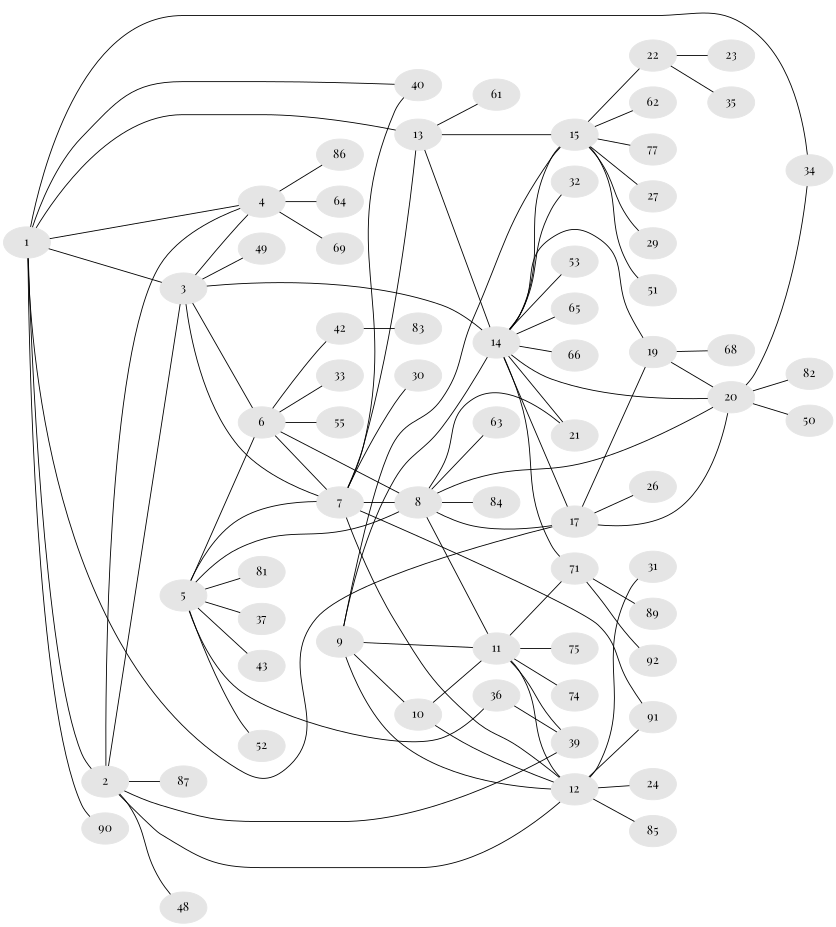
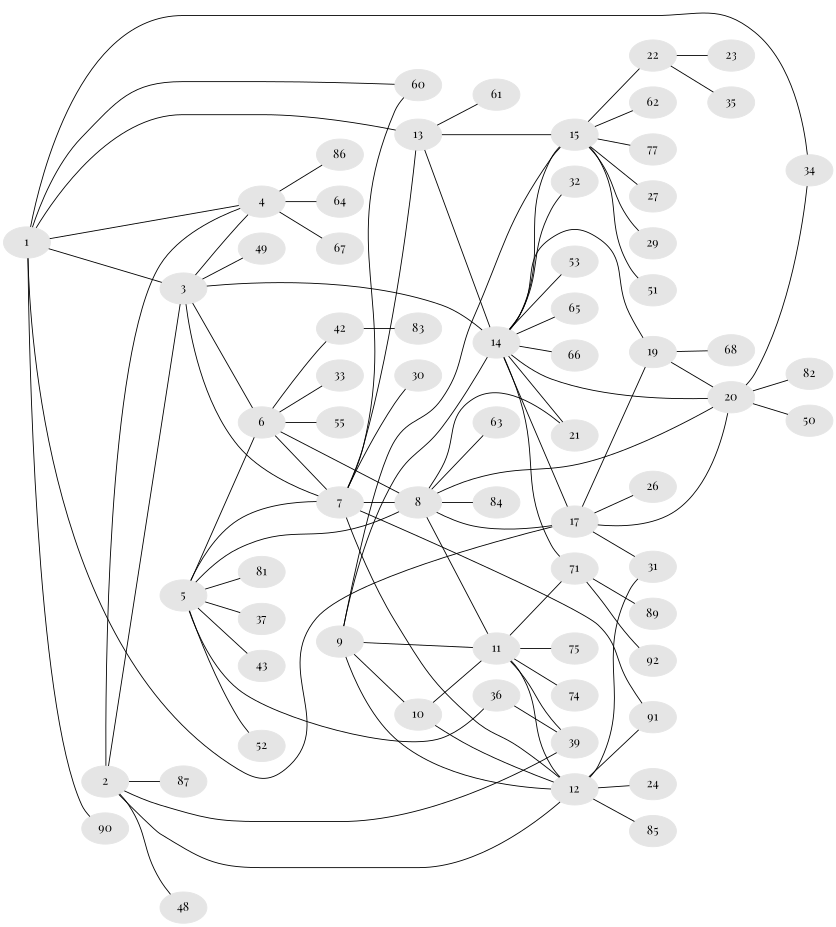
node "40": label "40" -> "60"
node "69": label "69" -> "67"
edge "1" -- "2": removed
edge "17" -- "31": added
